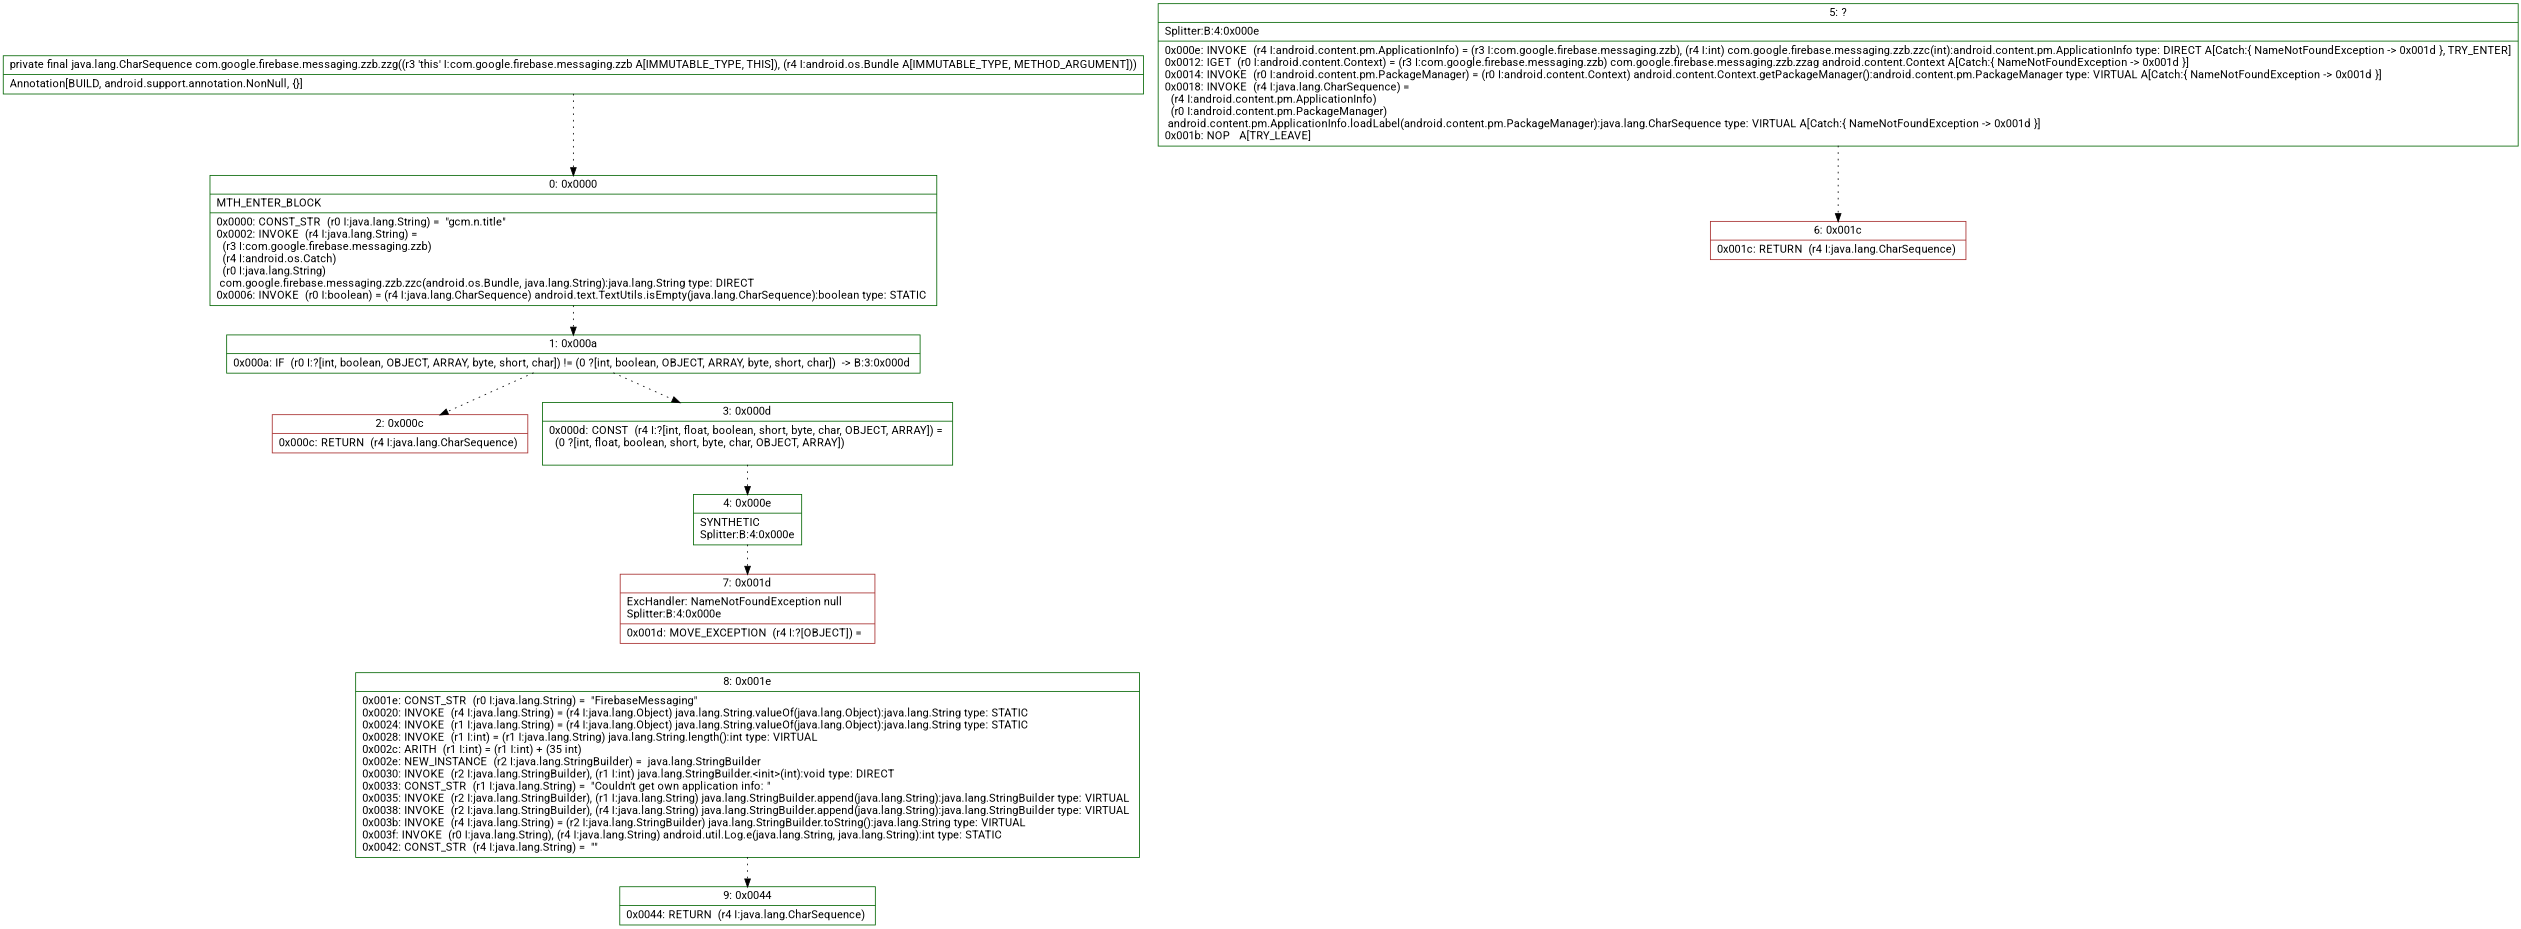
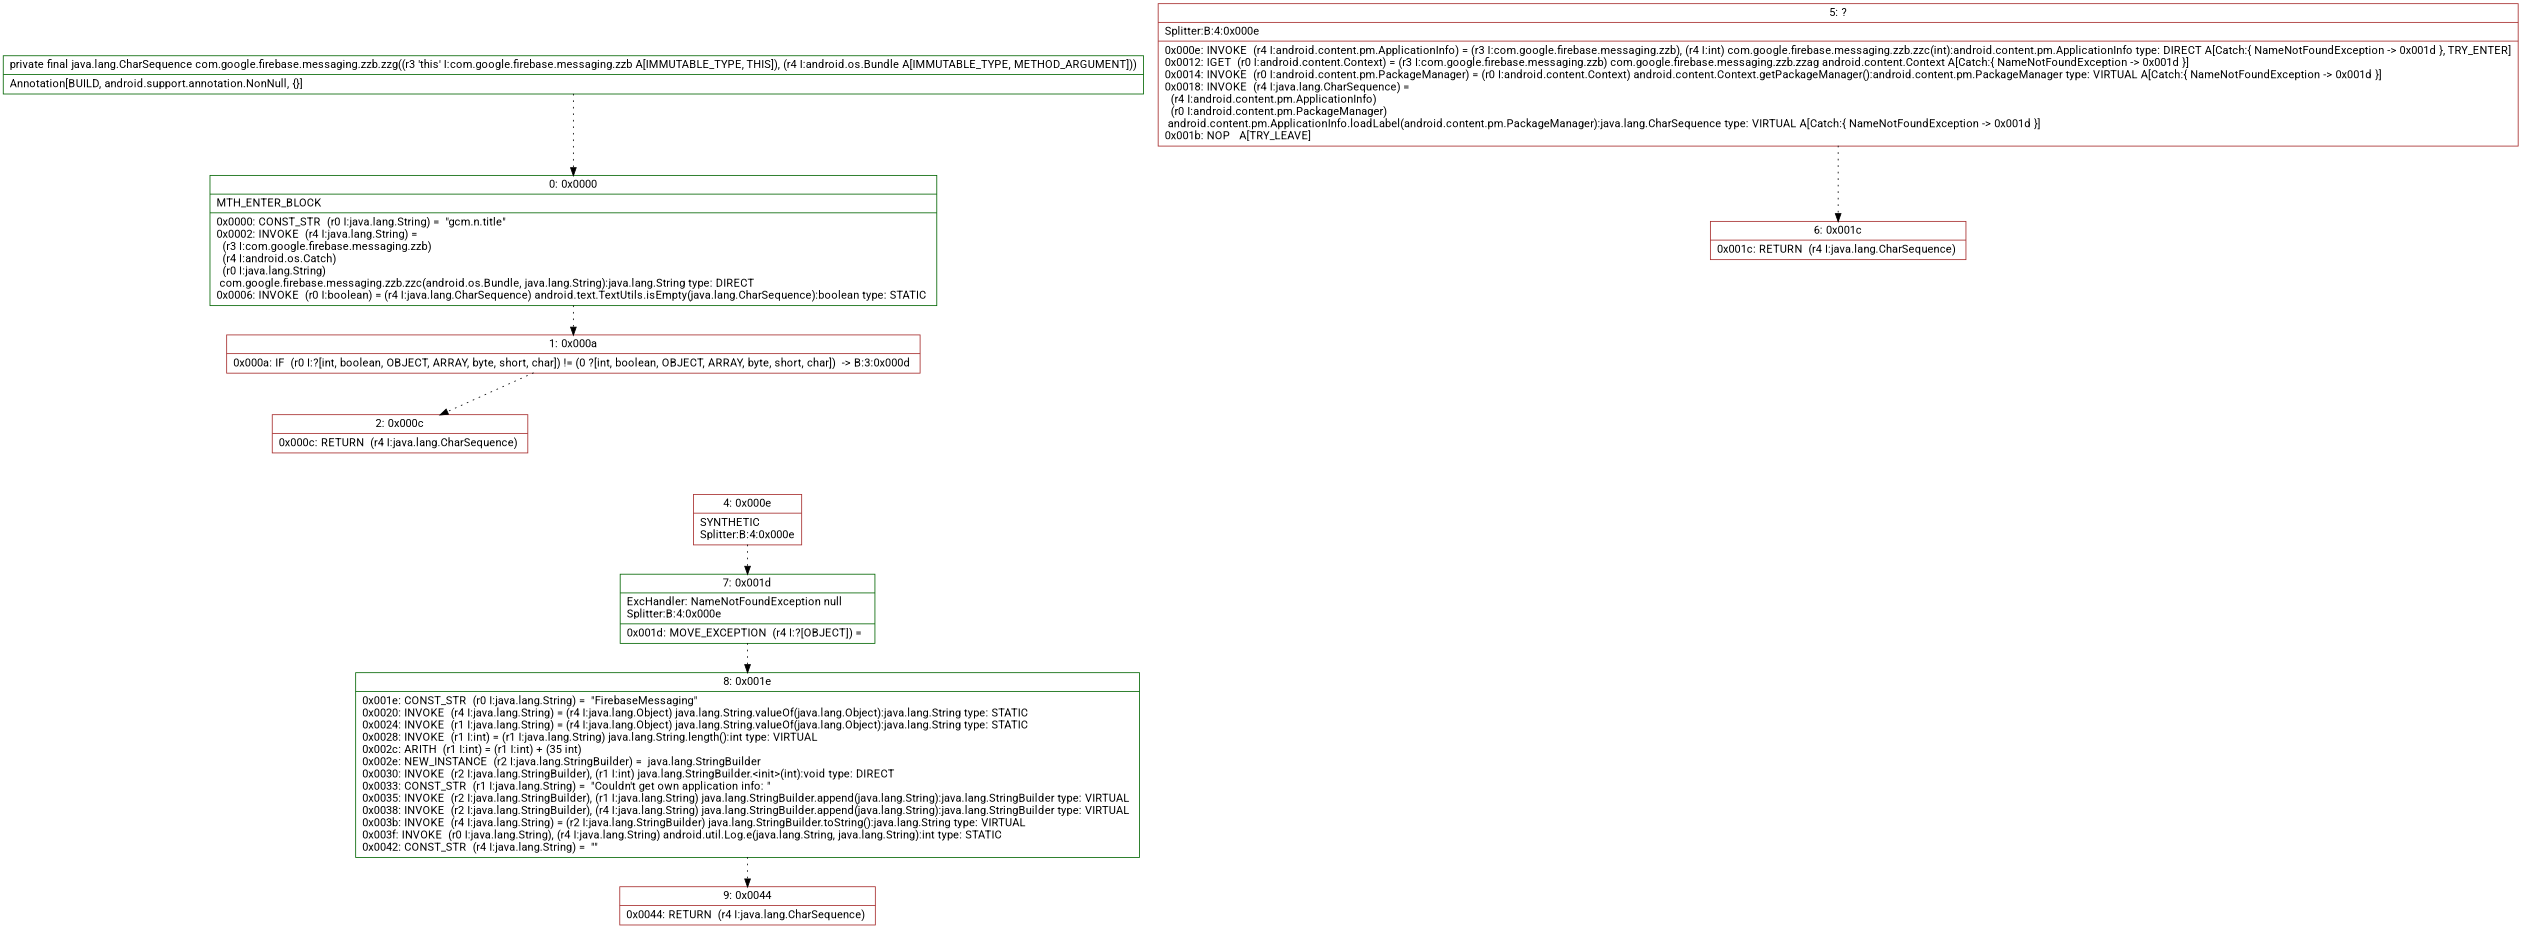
node "5: ?": color darkgreen -> brown
node "1: 0x000a": color darkgreen -> brown
node "3: 0x000d": removed
node "4: 0x000e": color darkgreen -> brown
node "7: 0x001d": color brown -> darkgreen
edge "7: 0x001d" -> "8: 0x001e": added
node "9: 0x0044": color darkgreen -> brown
